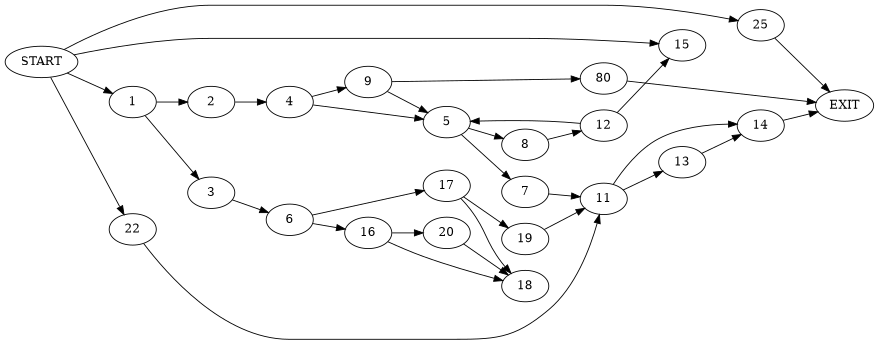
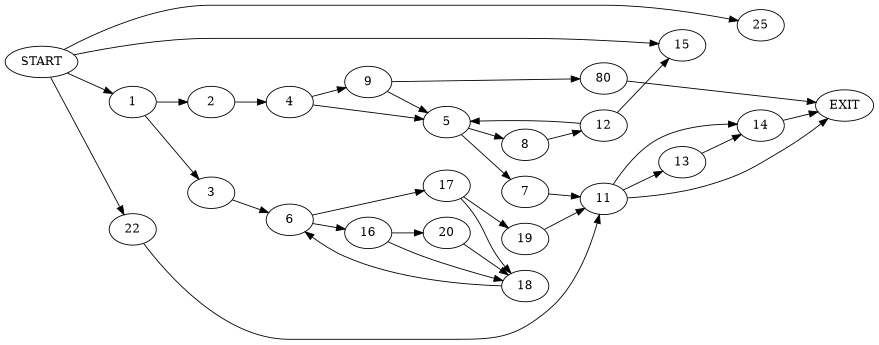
edge "25" -> "EXIT": now "11" -> "EXIT"
edge "18" -> "6": added
